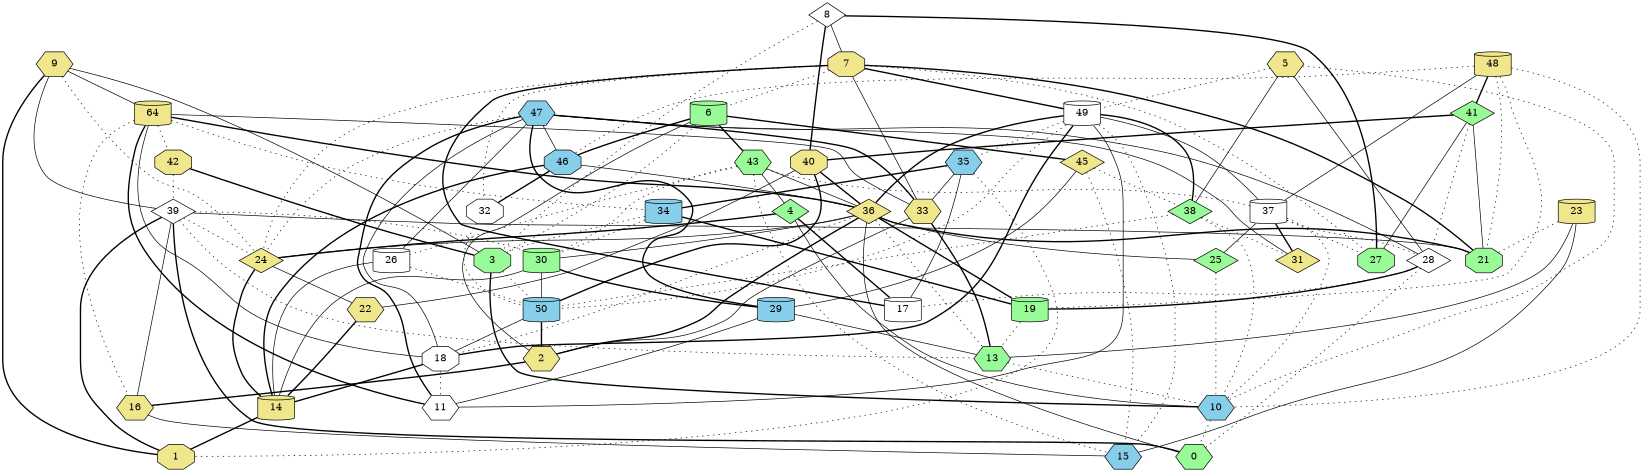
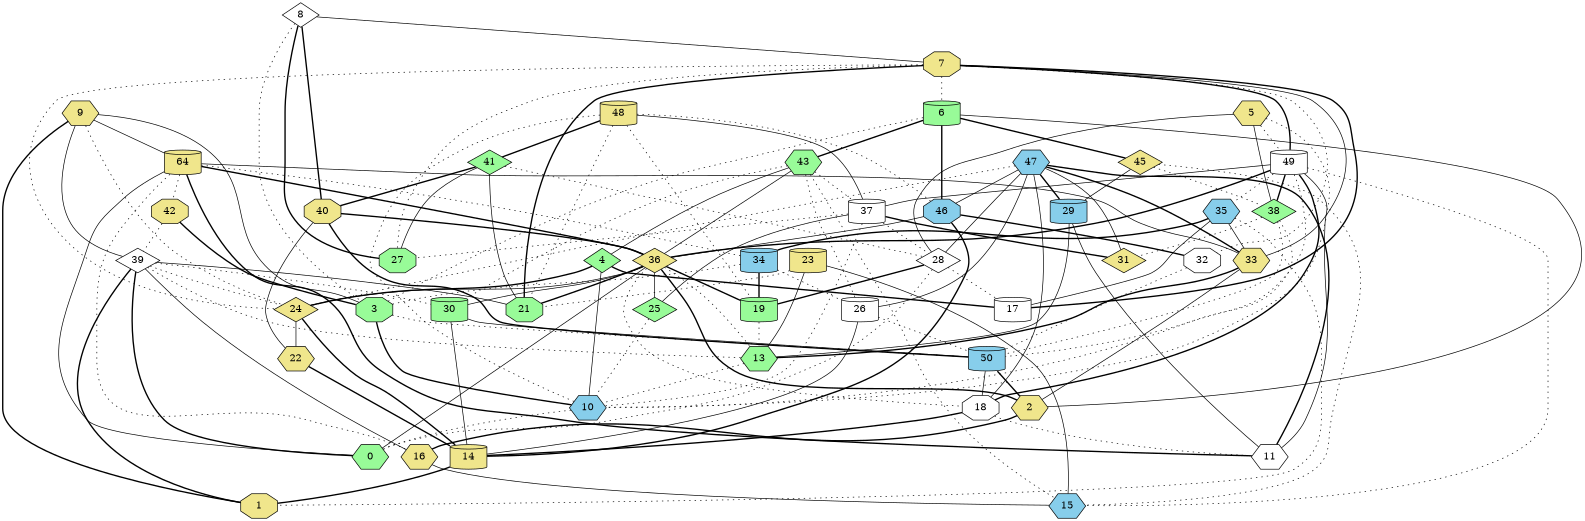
edge "34" -- "30": now "34" -- "26"
edge "64" -- "18": now "64" -- "0"
edge "30" -- "29": removed
